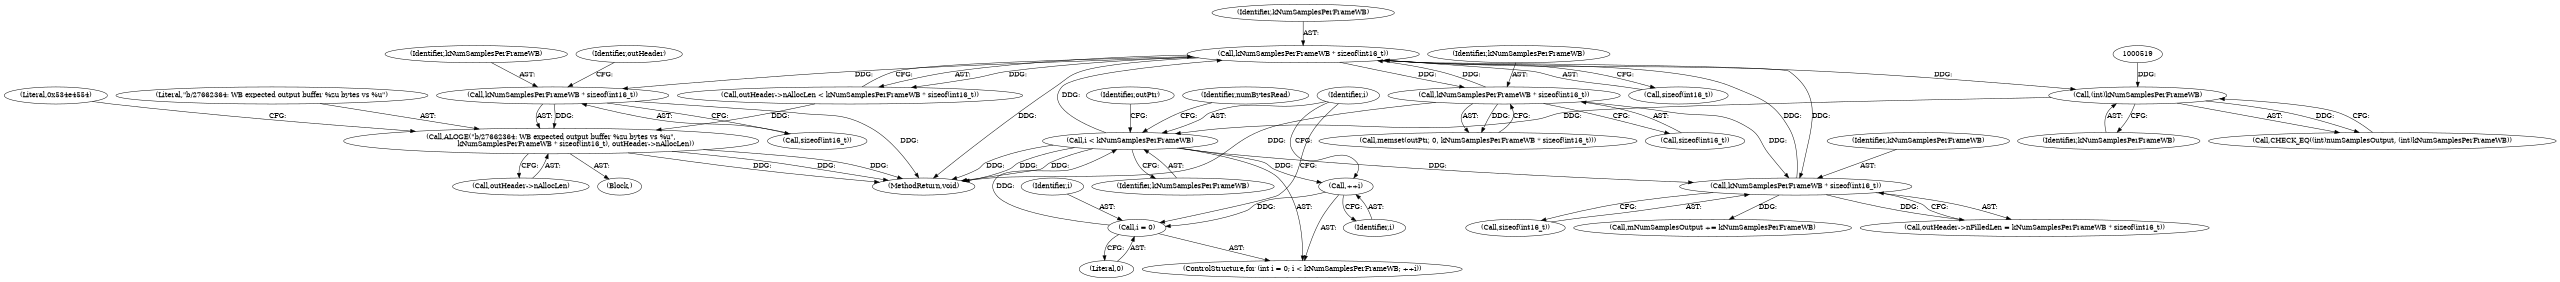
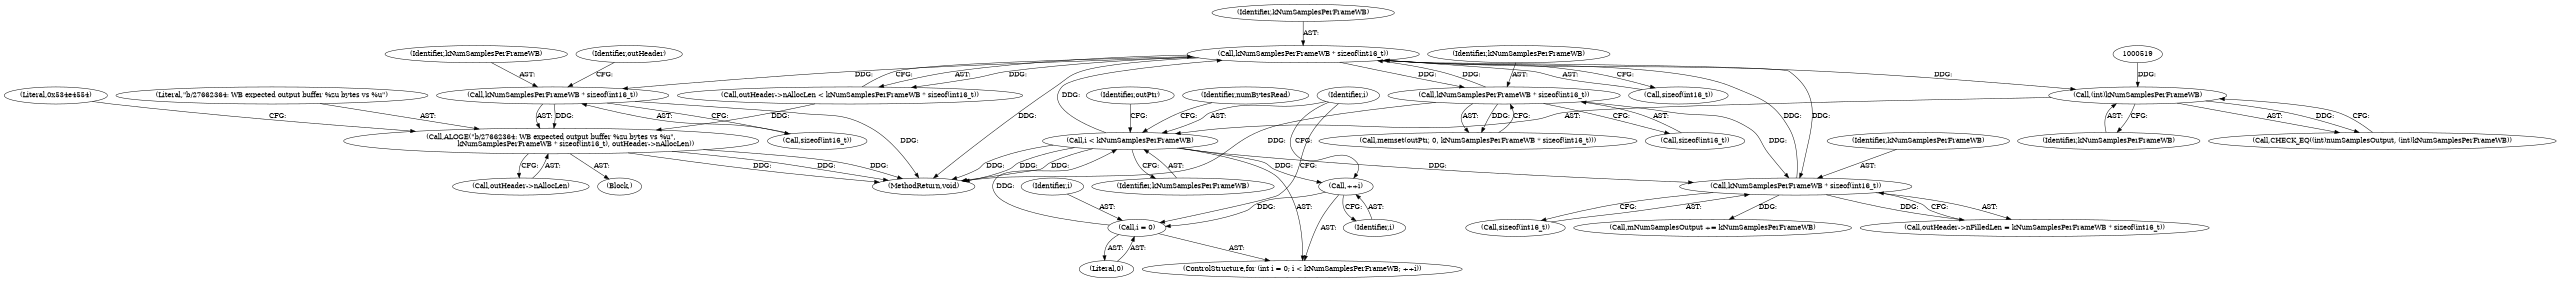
edge "(Call,(int)kNumSamplesPerFrameWB)" -> "(Call,i < kNumSamplesPerFrameWB)": label "DDG: " -> "AST: "
edge "(Call,i = 0)" -> "(Literal,0)": label "CFG: " -> "AST: "
